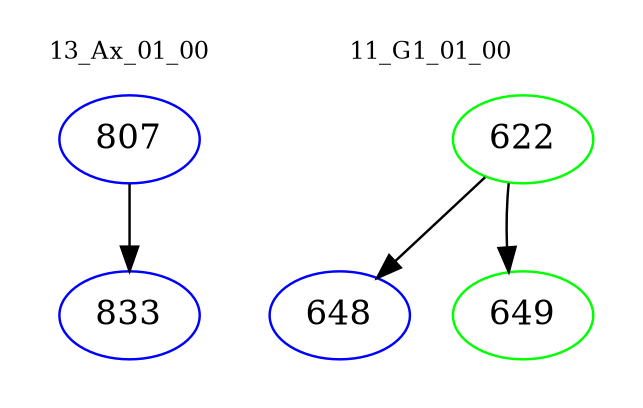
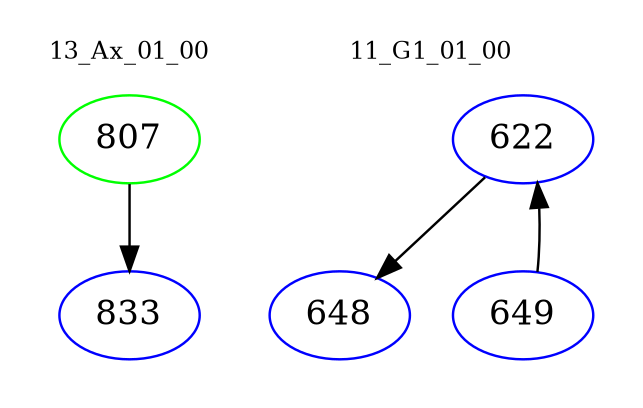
node "807": color blue -> green
node "622": color green -> blue
edge "622" -> "649": reversed
node "649": color green -> blue
